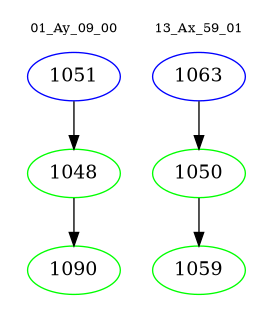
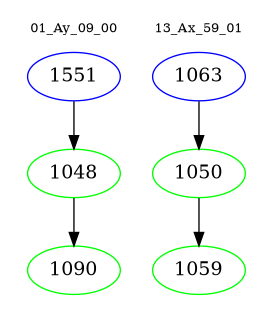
node "1051": label "1051" -> "1551"
